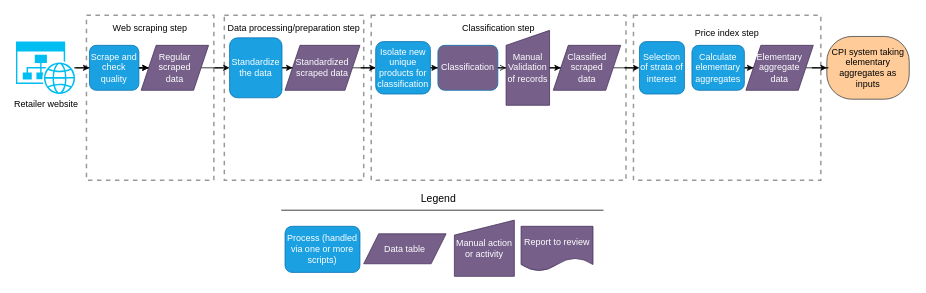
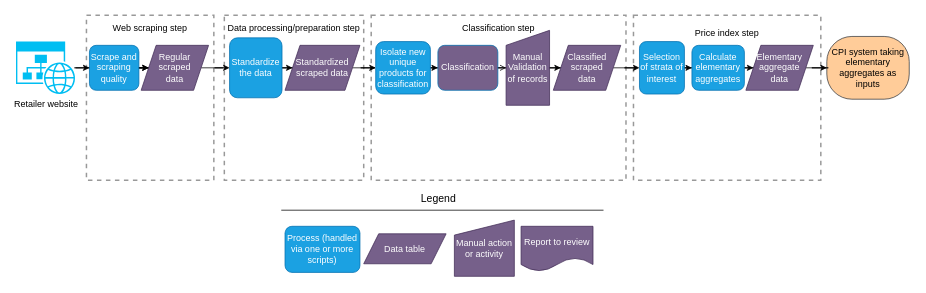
node "Scrape and check quality": label "Scrape and check quality" -> "Scrape and scraping quality"
edge "Selection of strata of interest" -> "Calculate elementary aggregates": added
